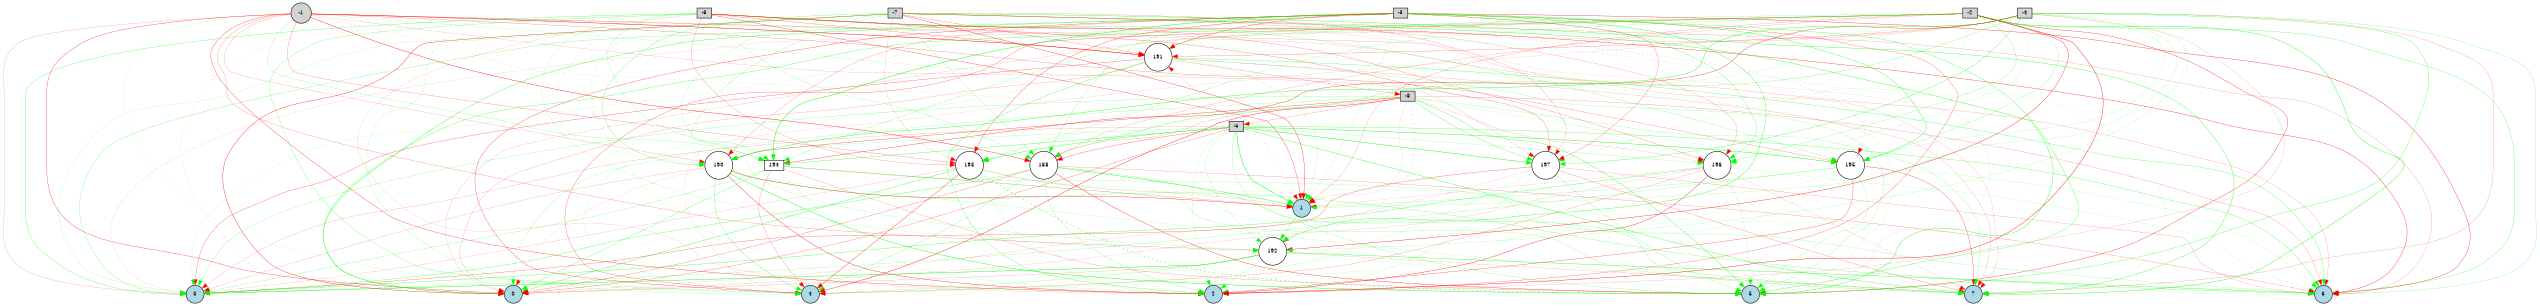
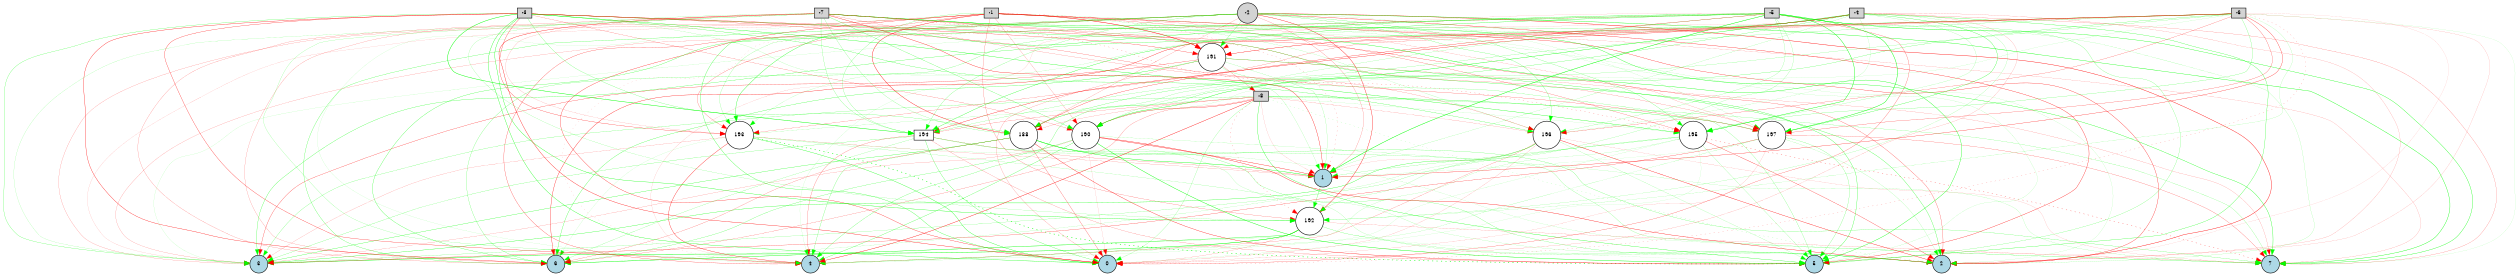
node "-1": shape circle -> box
node "-2": shape box -> circle
edge "-8" -> "-5": now "-8" -> "194"
edge "195" -> "7": style solid -> dotted
edge "197" -> "6": removed
